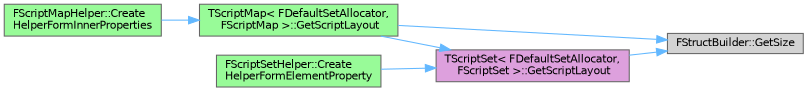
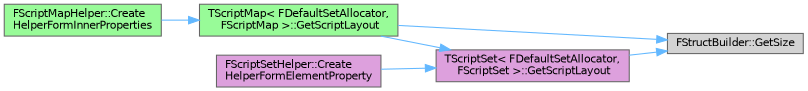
node "FScriptSetHelper::Create HelperFormElementProperty": fillcolor palegreen -> plum
